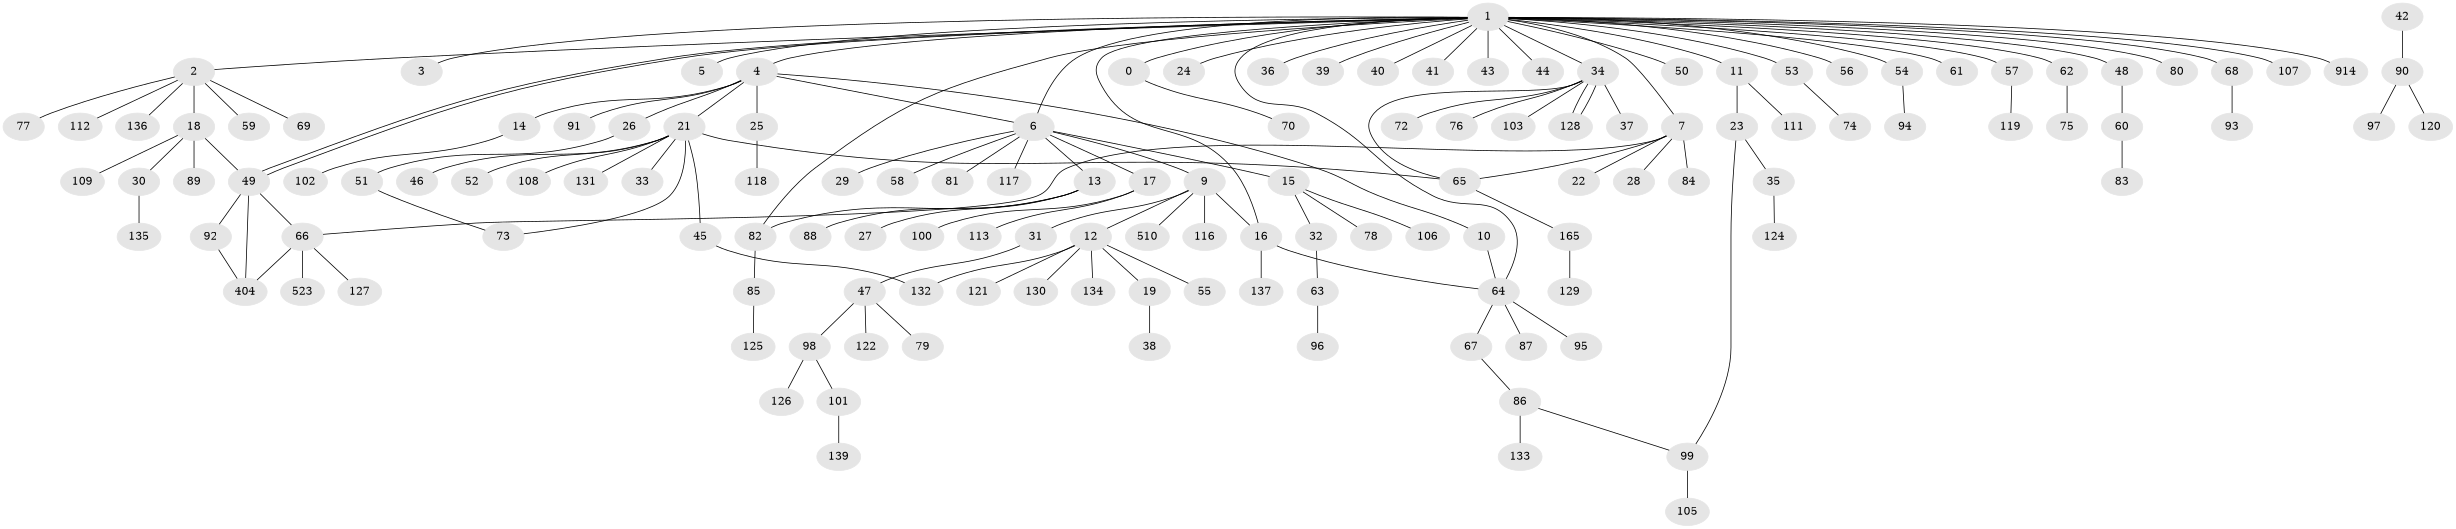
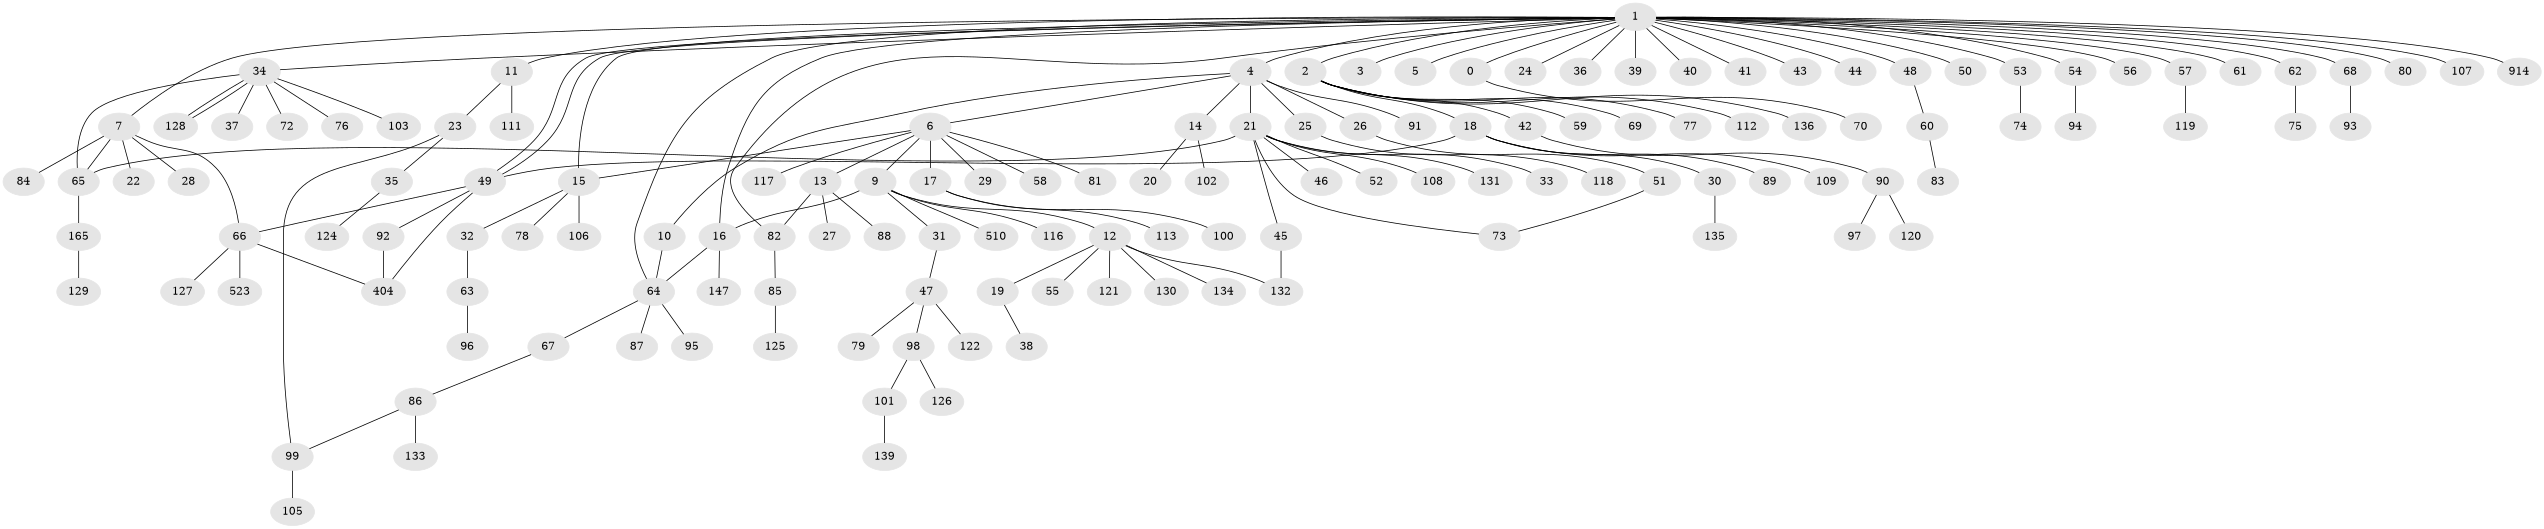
edge "1" -- "6": now "1" -- "15"
edge "2" -- "42": added
node "20": added
node "137": label "137" -> "147"
